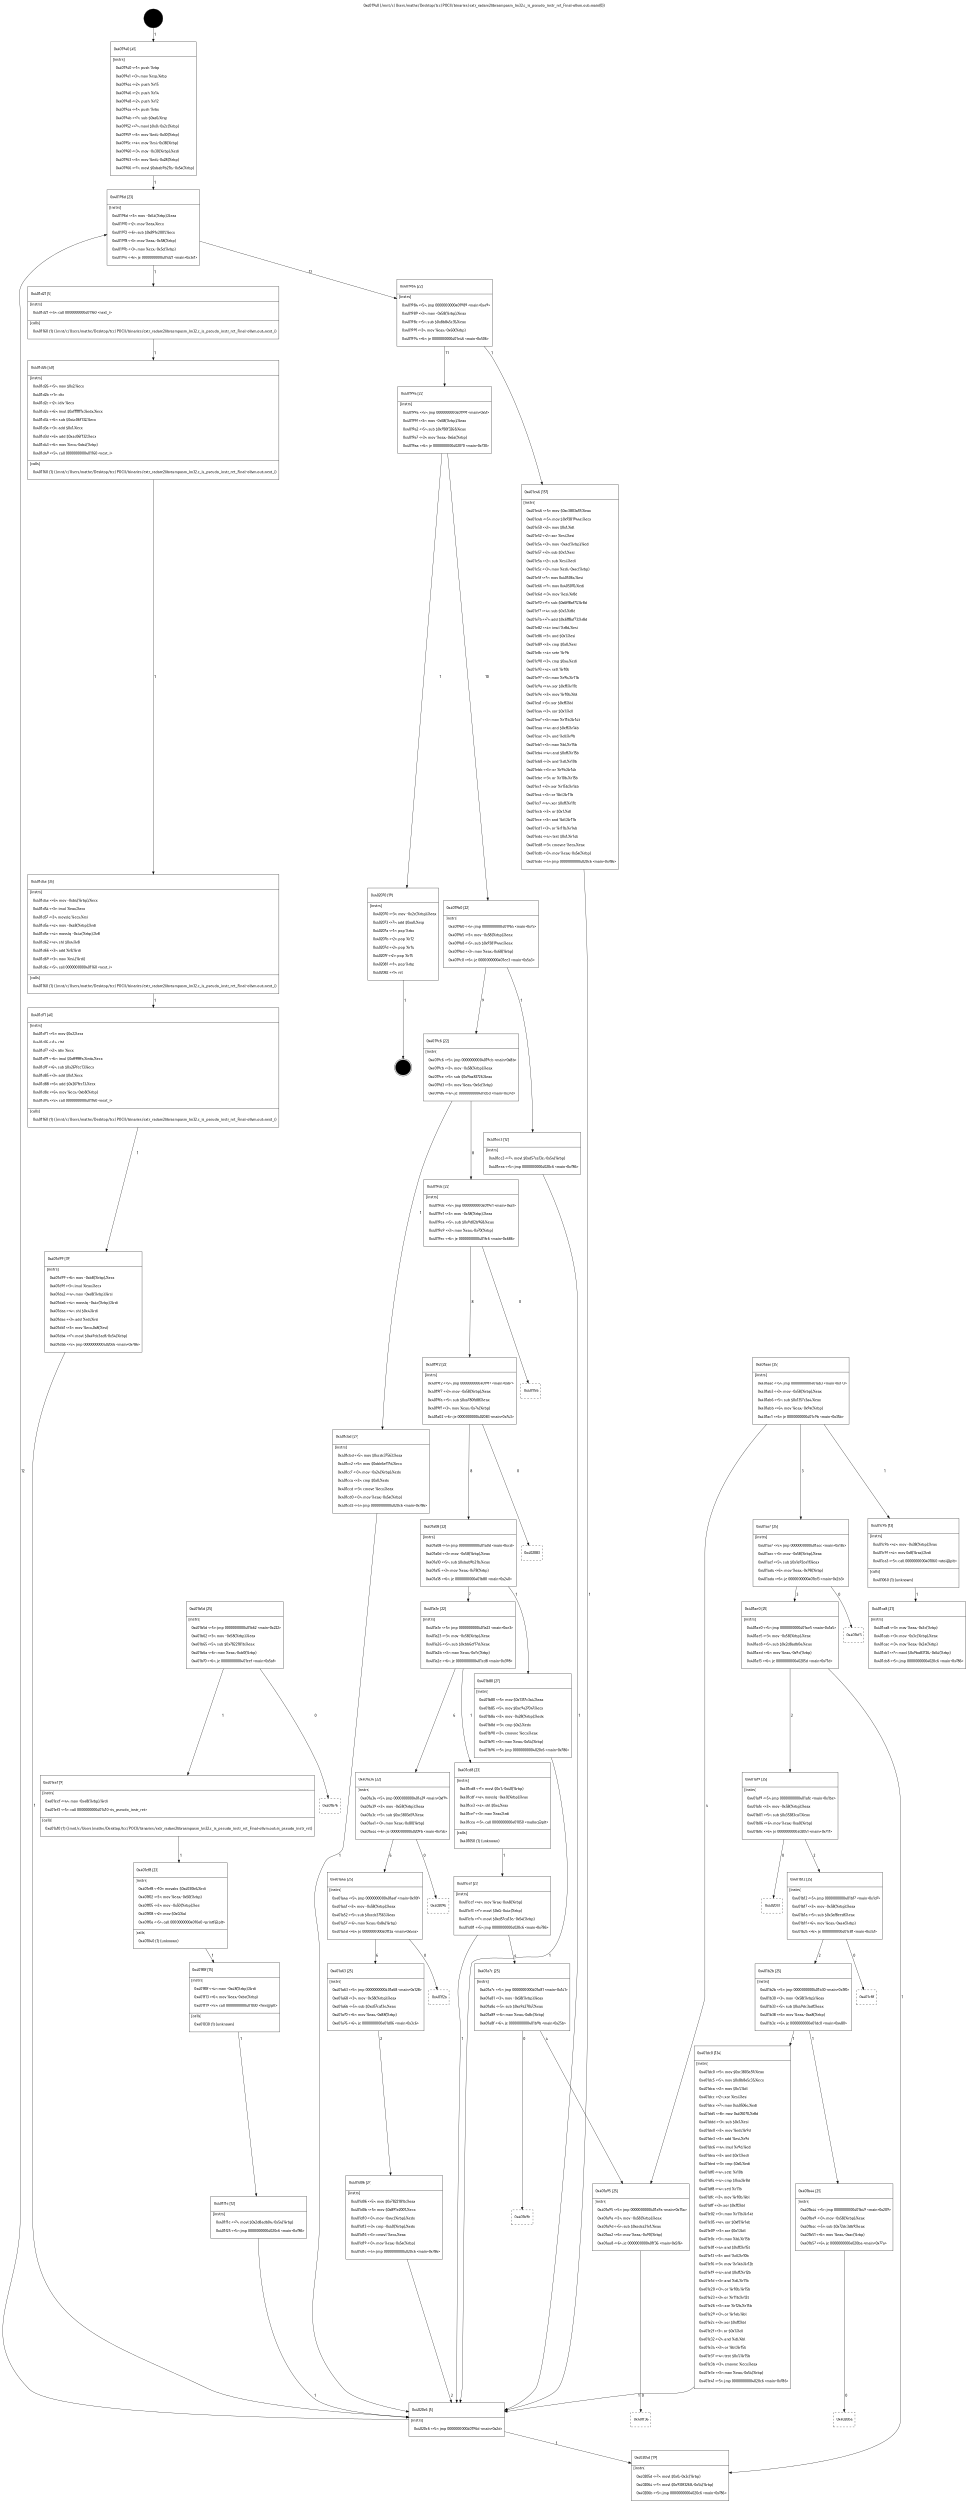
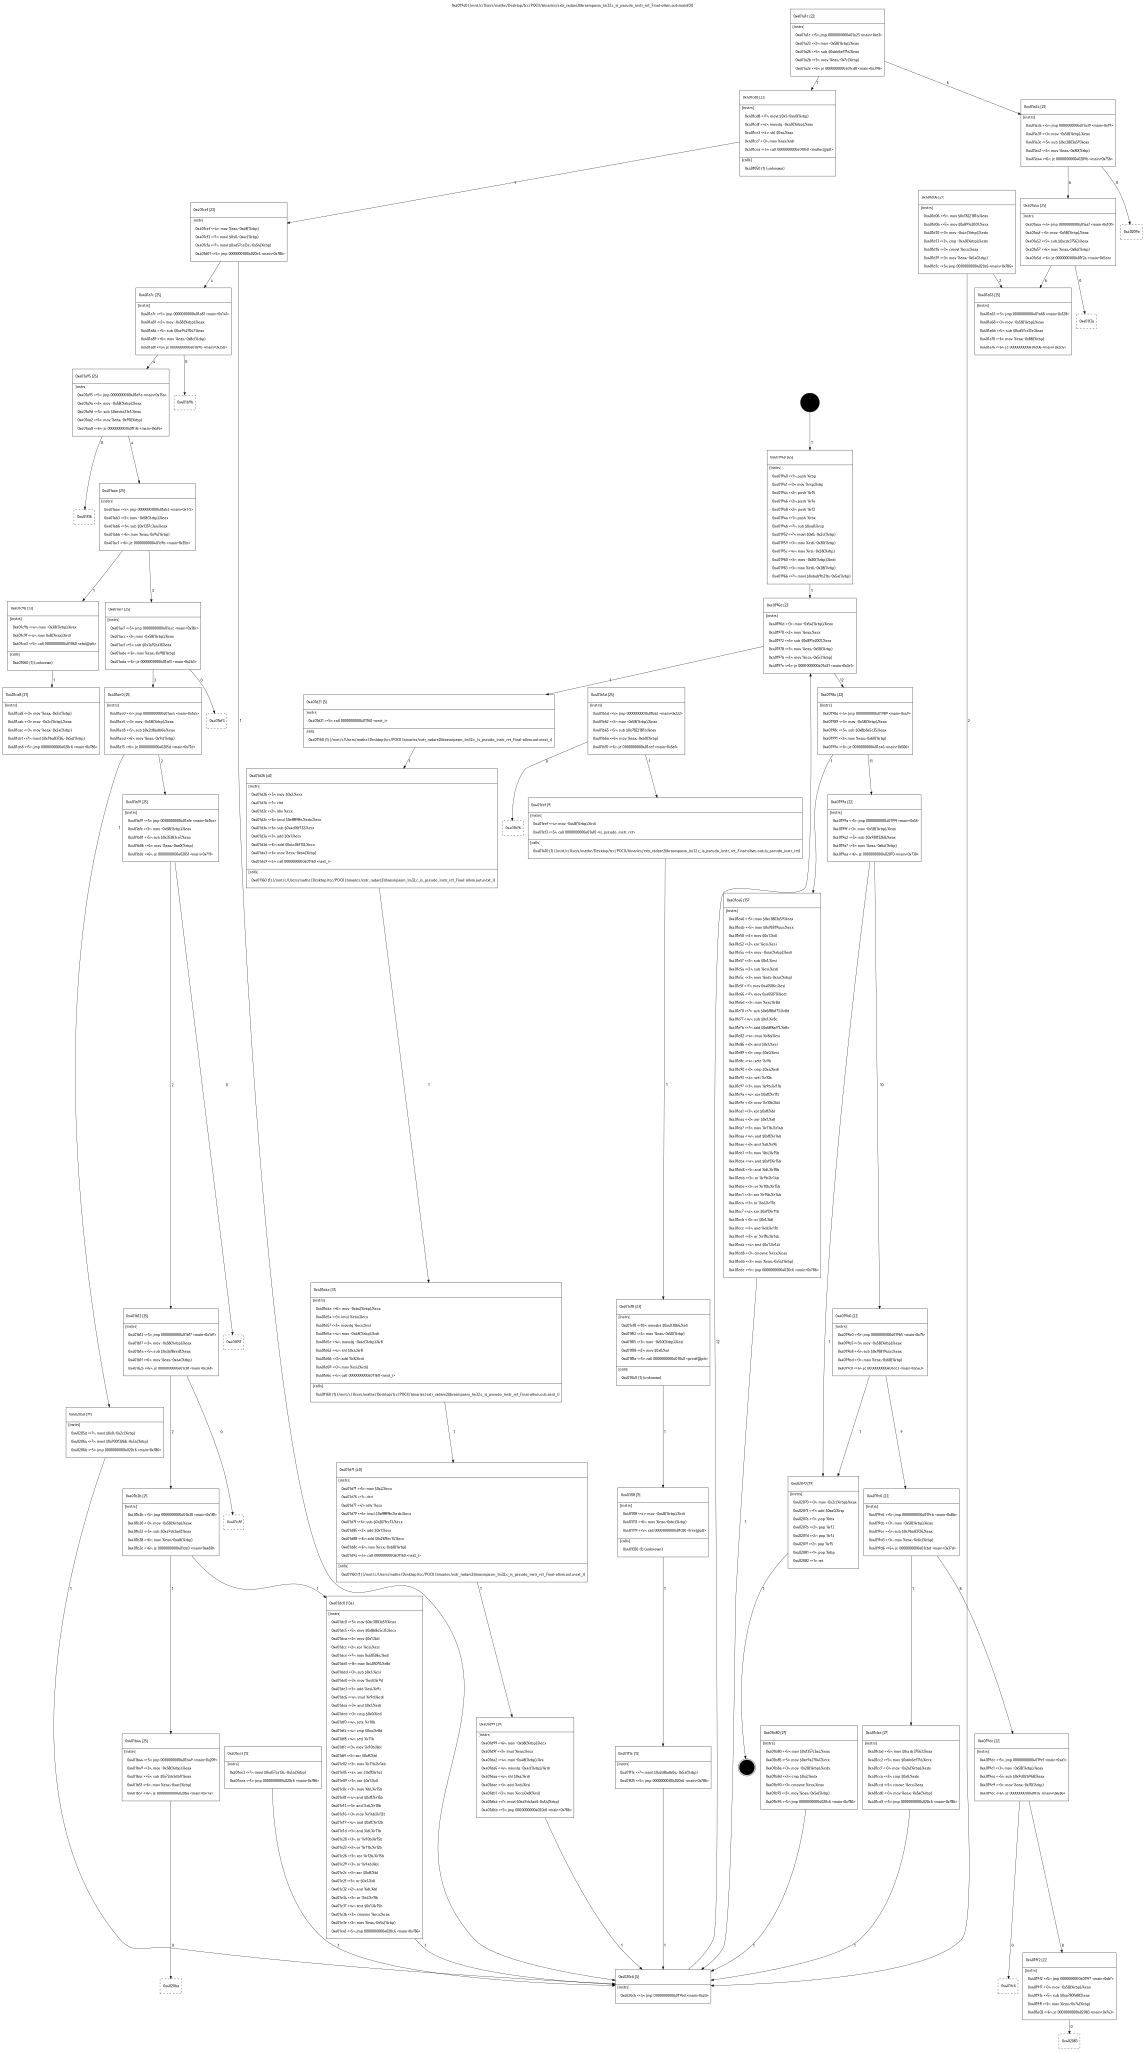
edge "0x4019b0 [22]" -> "0x401ee3 [12]": now "0x4019b0 [22]" -> "0x402070 [19]"
node "0x401a08 [22]": removed
edge "0x401aae [25]" -> "0x401a95 [25]": reversed
edge "0x401a63 [25]" -> "0x401d06 [27]": reversed
edge "0x4020c6 [5]" -> "0x40205d [19]": reversed
